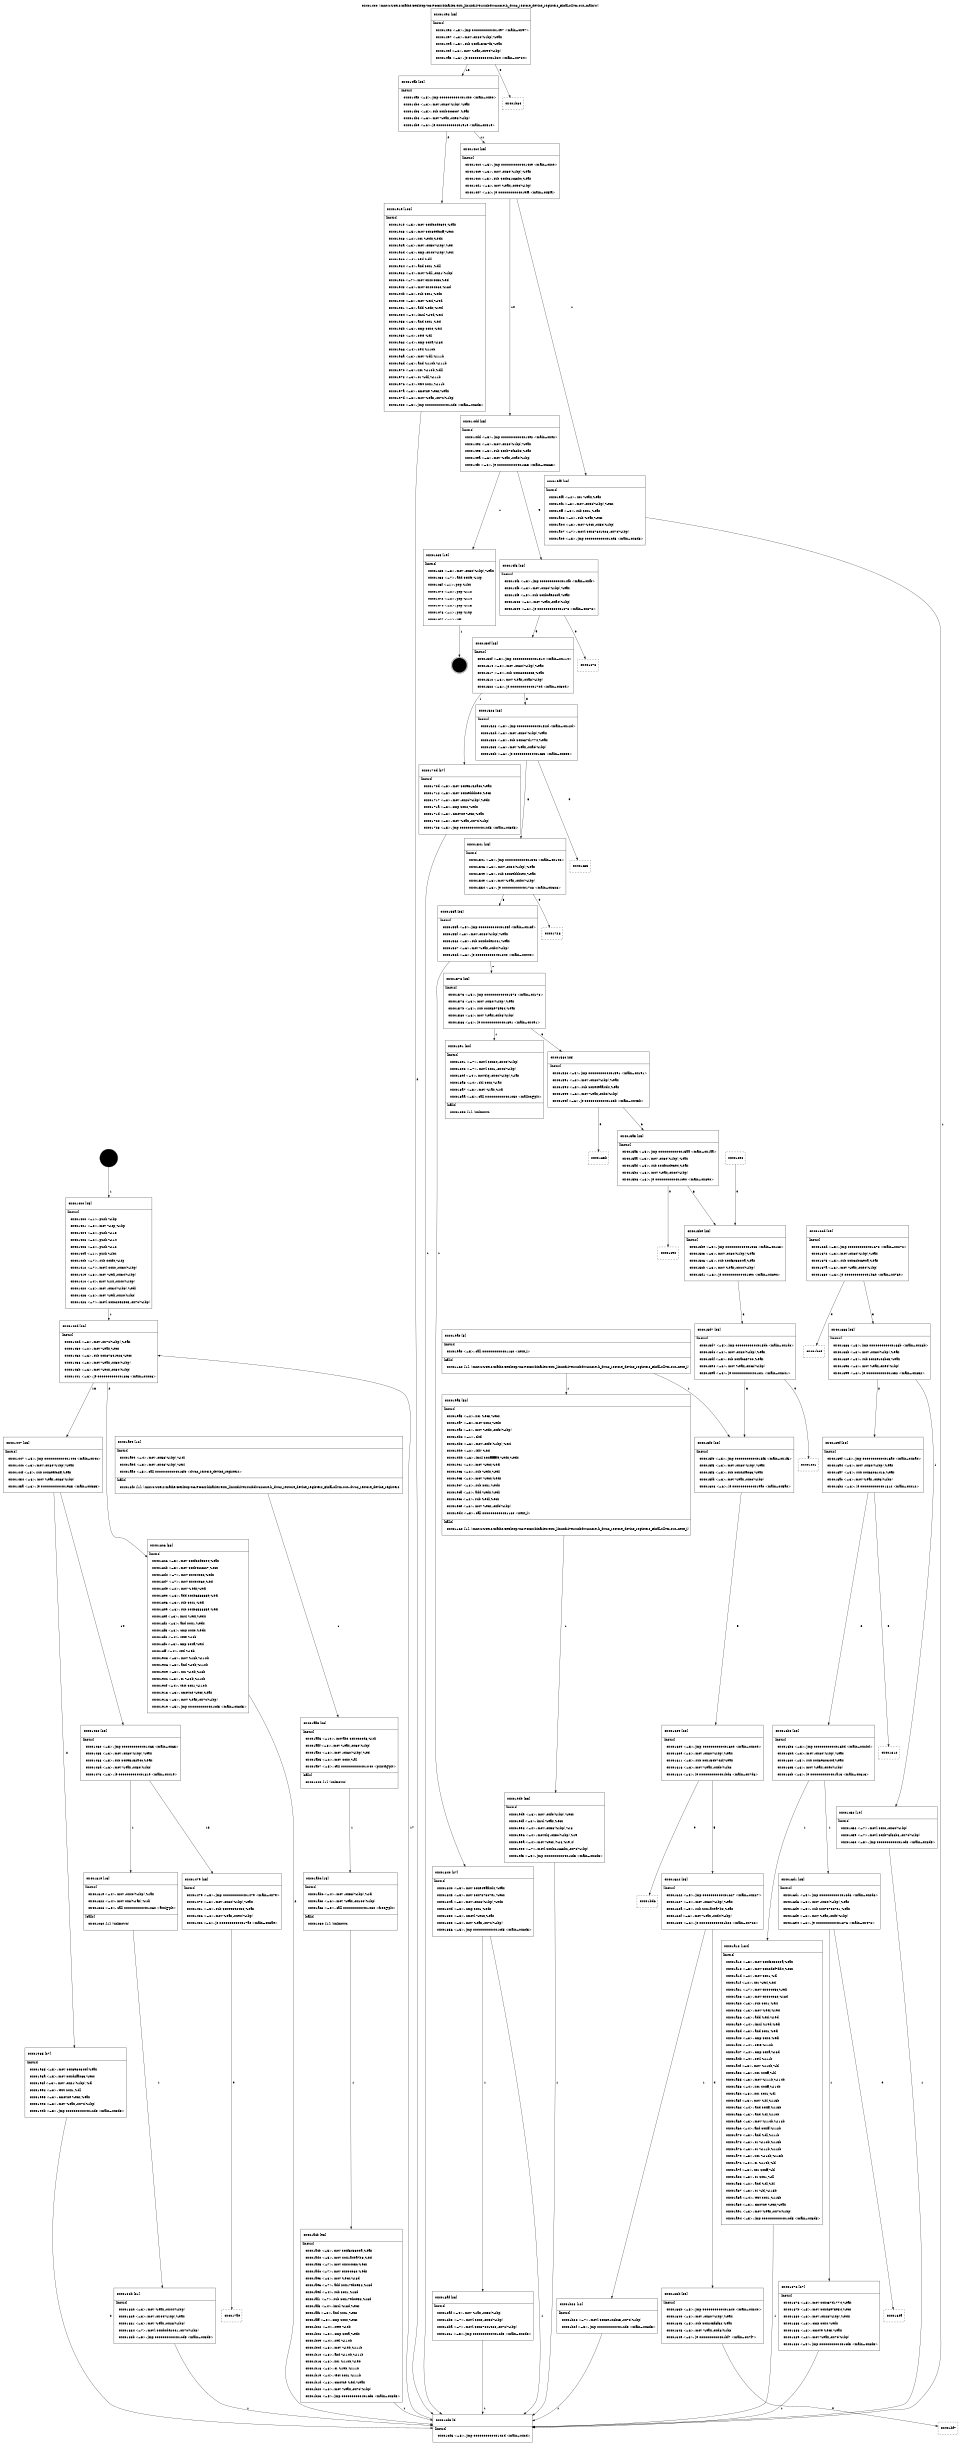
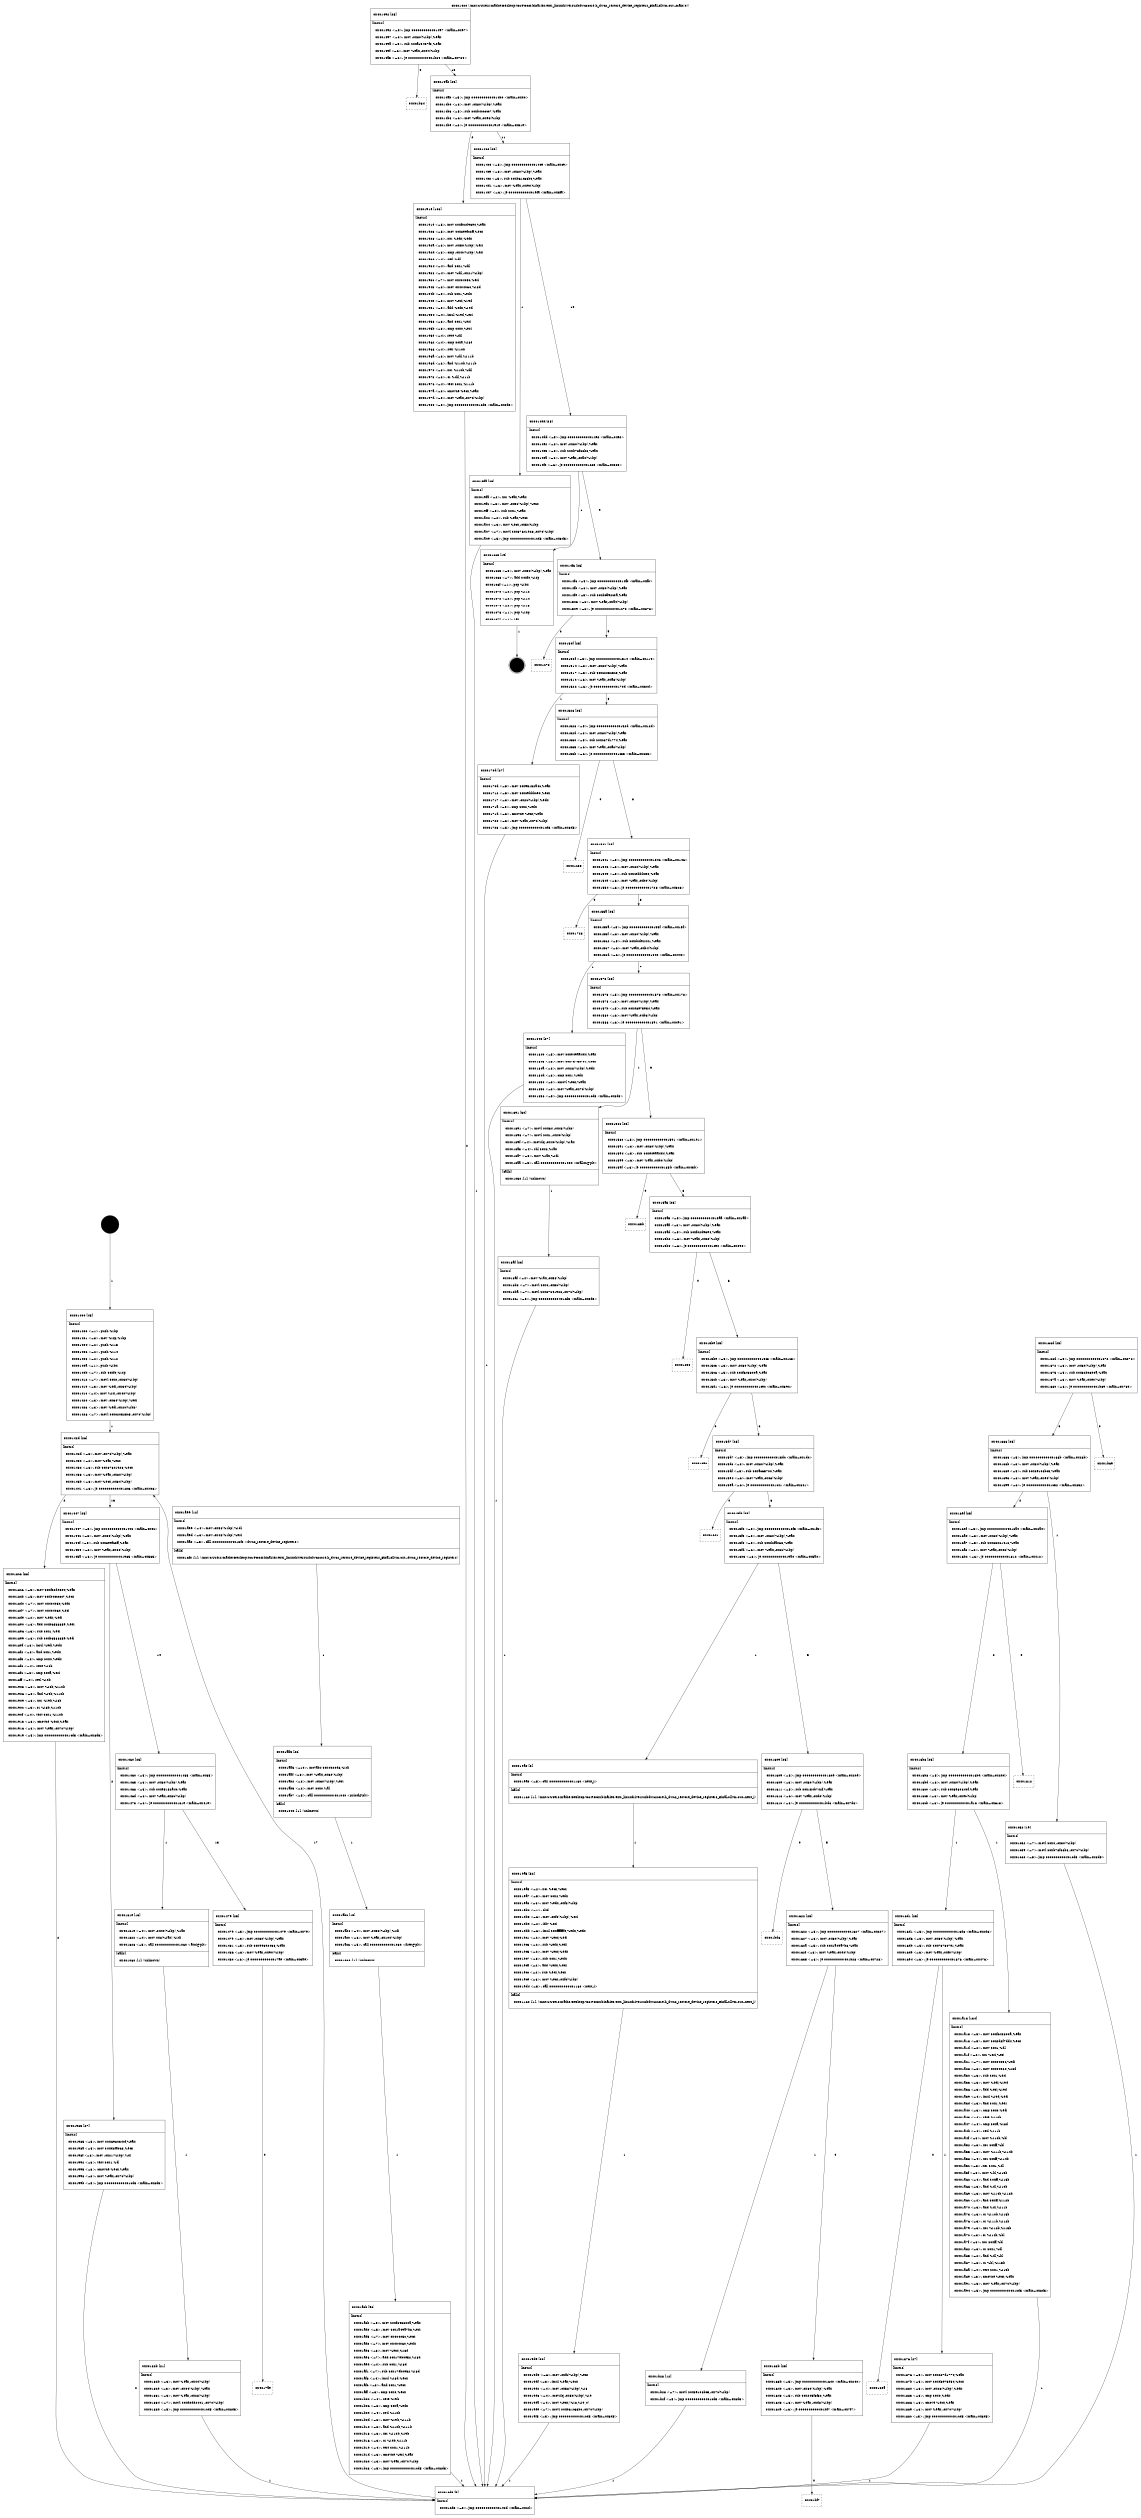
edge "0x401c9c" -> "0x4015be [25]": reversed
edge "0x4019a0 [5]" -> "0x4015f0 [25]": reversed
edge "0x401840 [27]" -> "0x4018af [23]": now "0x401891 [30]" -> "0x4018af [23]"
